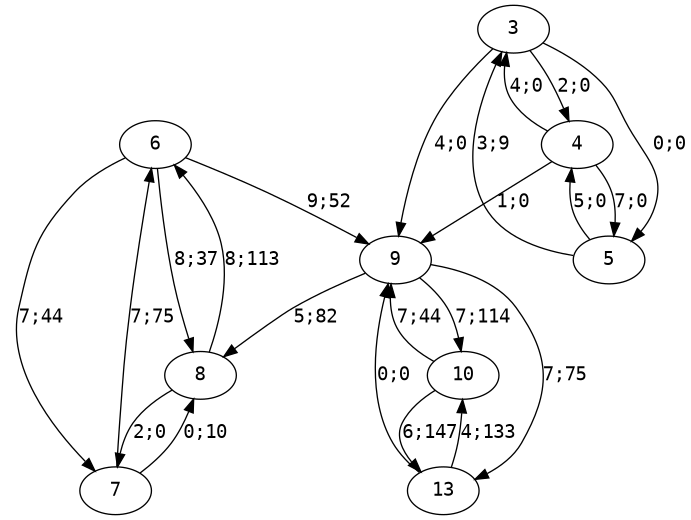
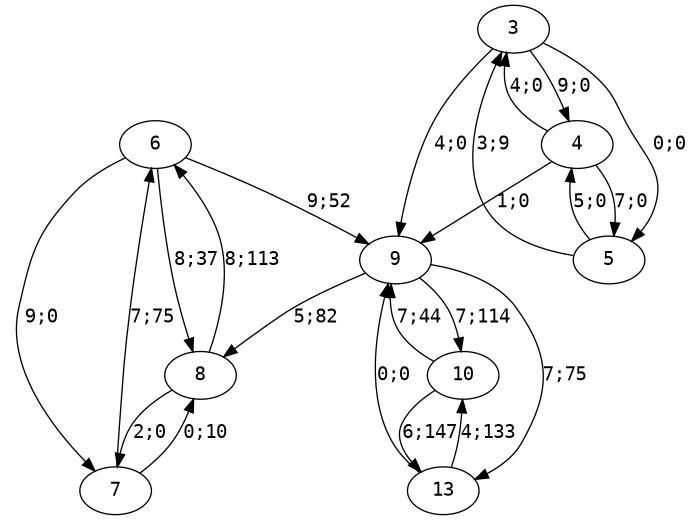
edge "3" -> "4": label "2;0" -> "9;0"
edge "6" -> "7": label "7;44" -> "9;0"
